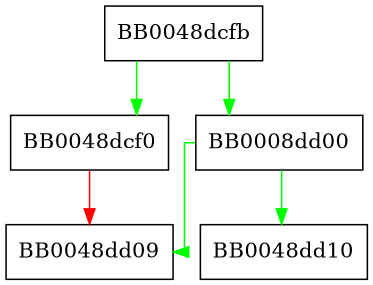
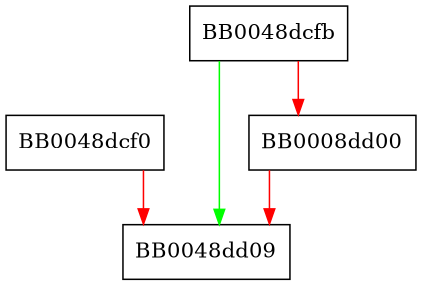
edge "BB0048dcfb" -> "BB0048dcf0": now "BB0048dcfb" -> "BB0048dd09"
edge "BB0048dcfb" -> "BB0008dd00": color green -> red
edge "BB0008dd00" -> "BB0048dd09": color green -> red
node "BB0048dd10": removed
